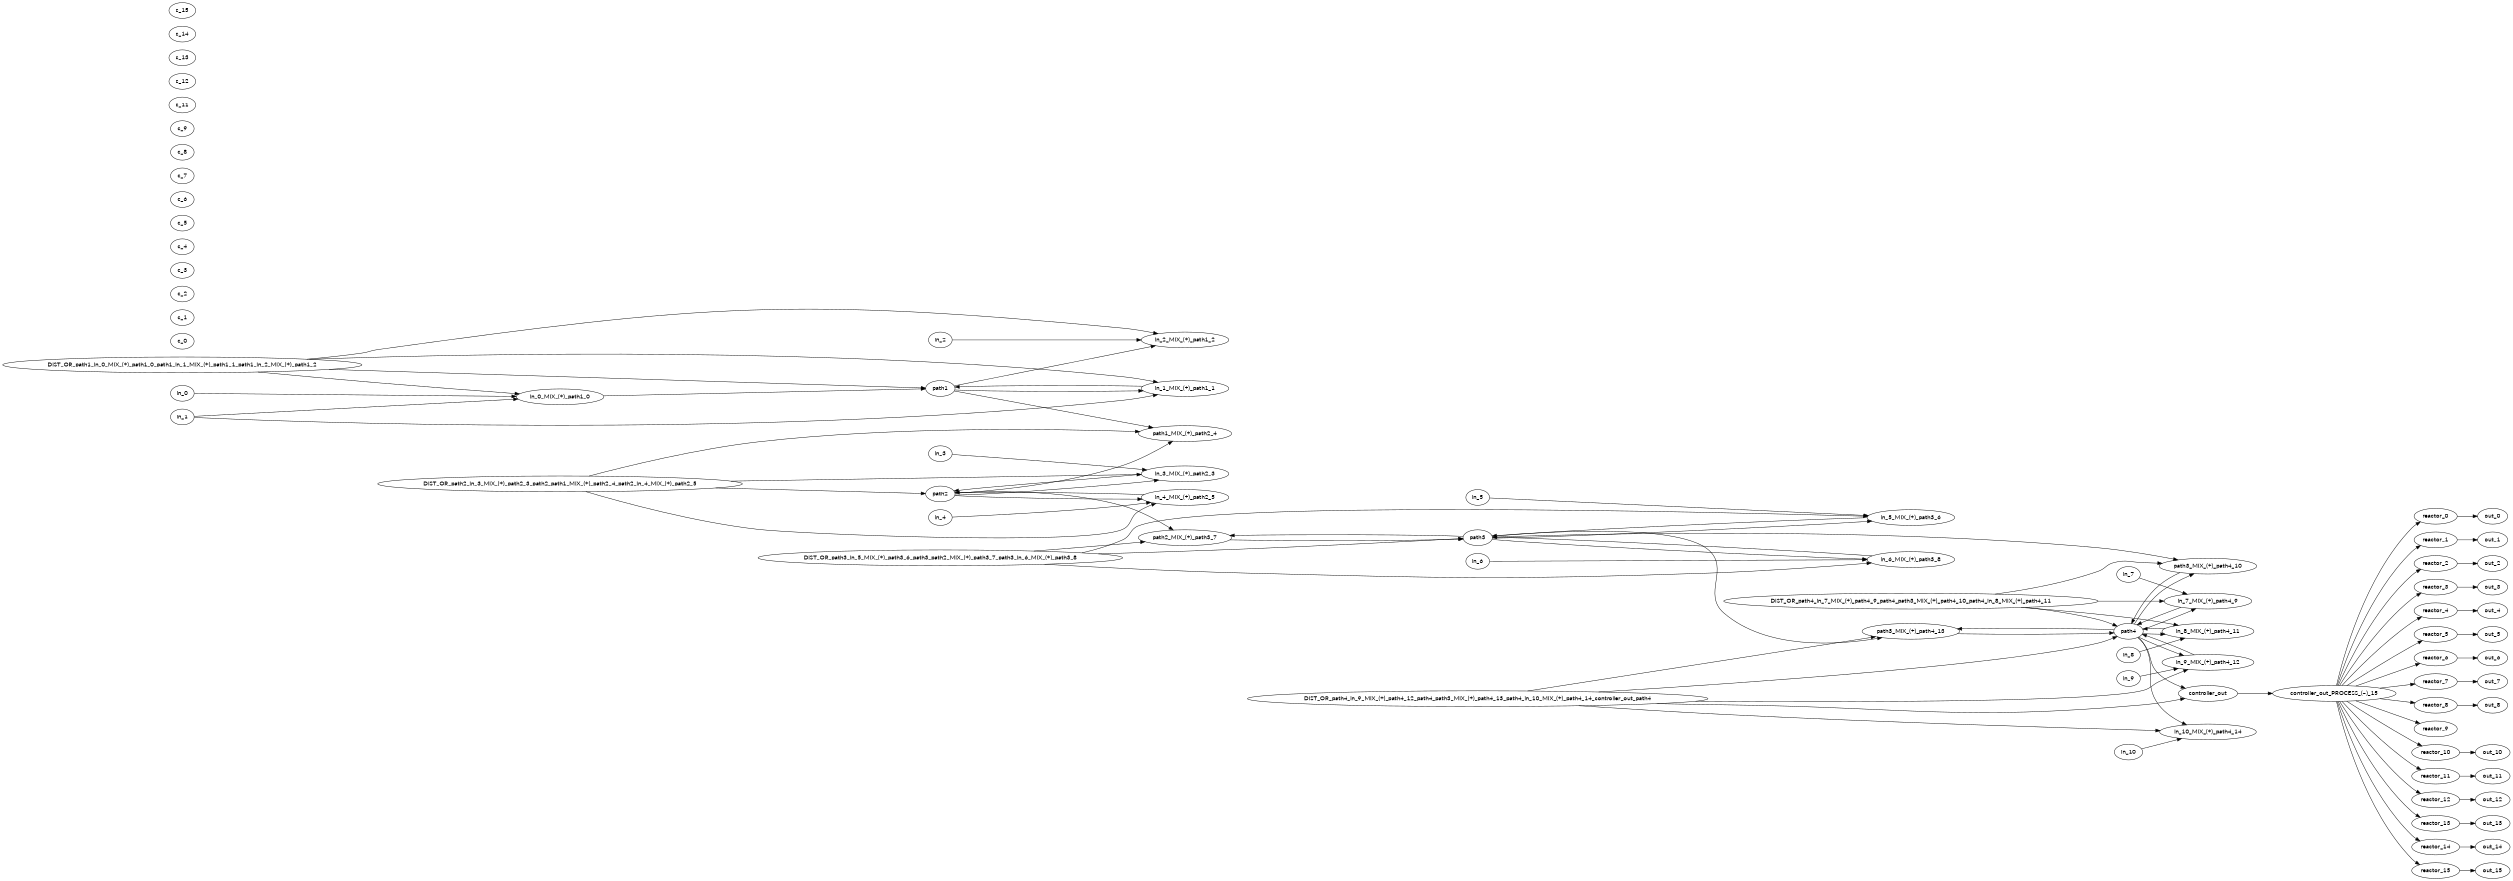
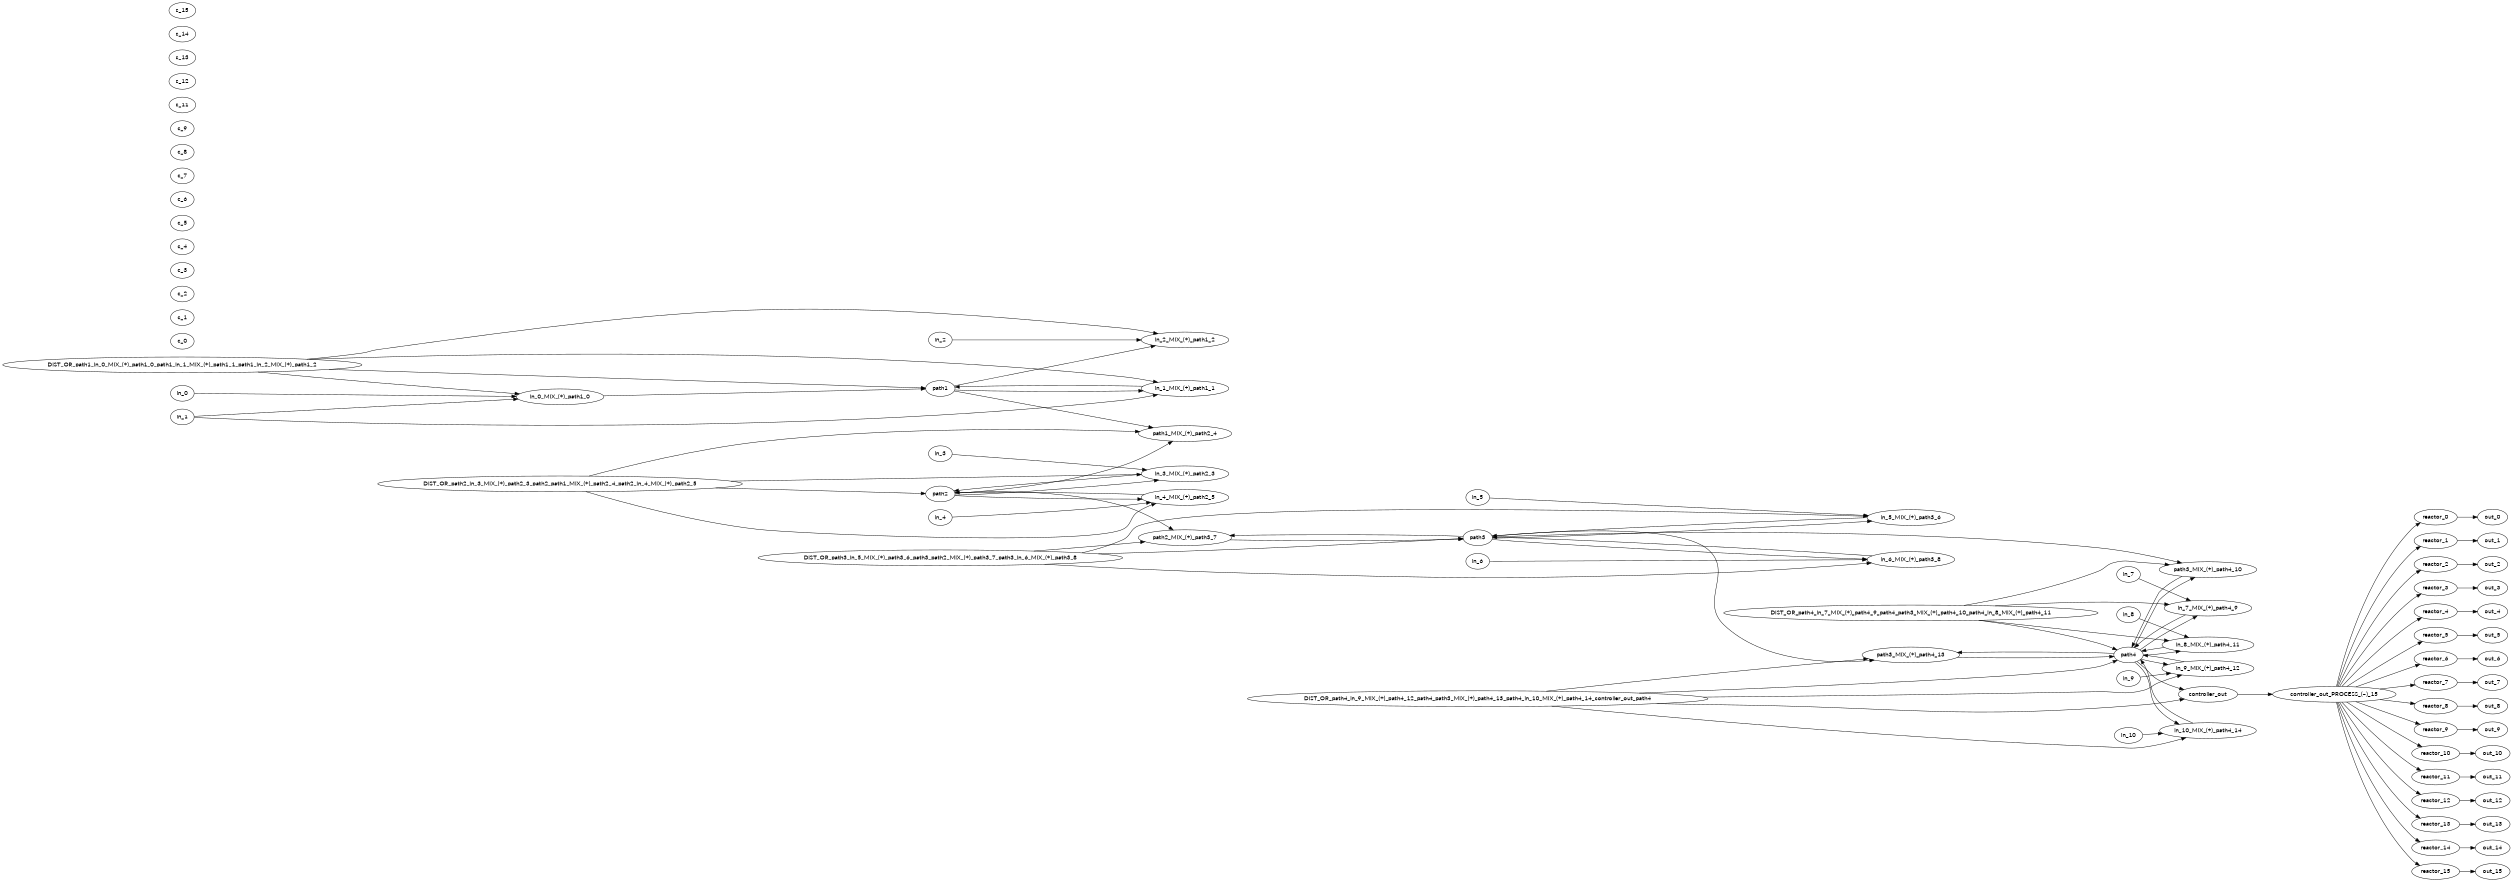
edge "in_10_MIX_(+)_path4_14" -> "path4": added
node "out_9": added
